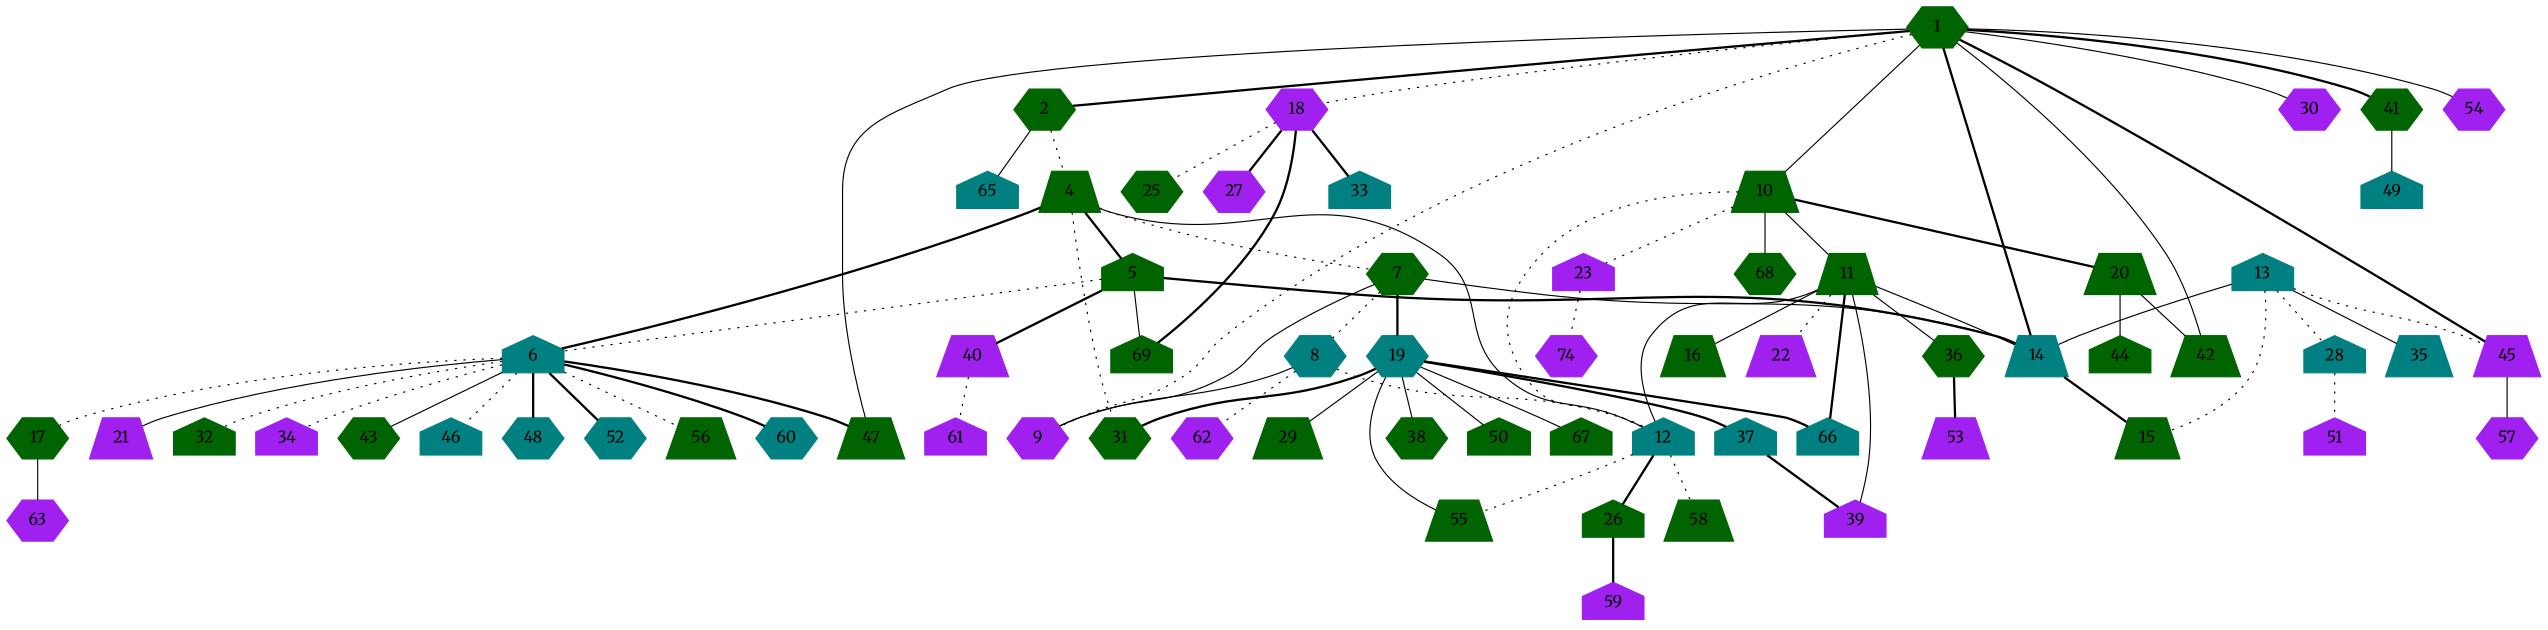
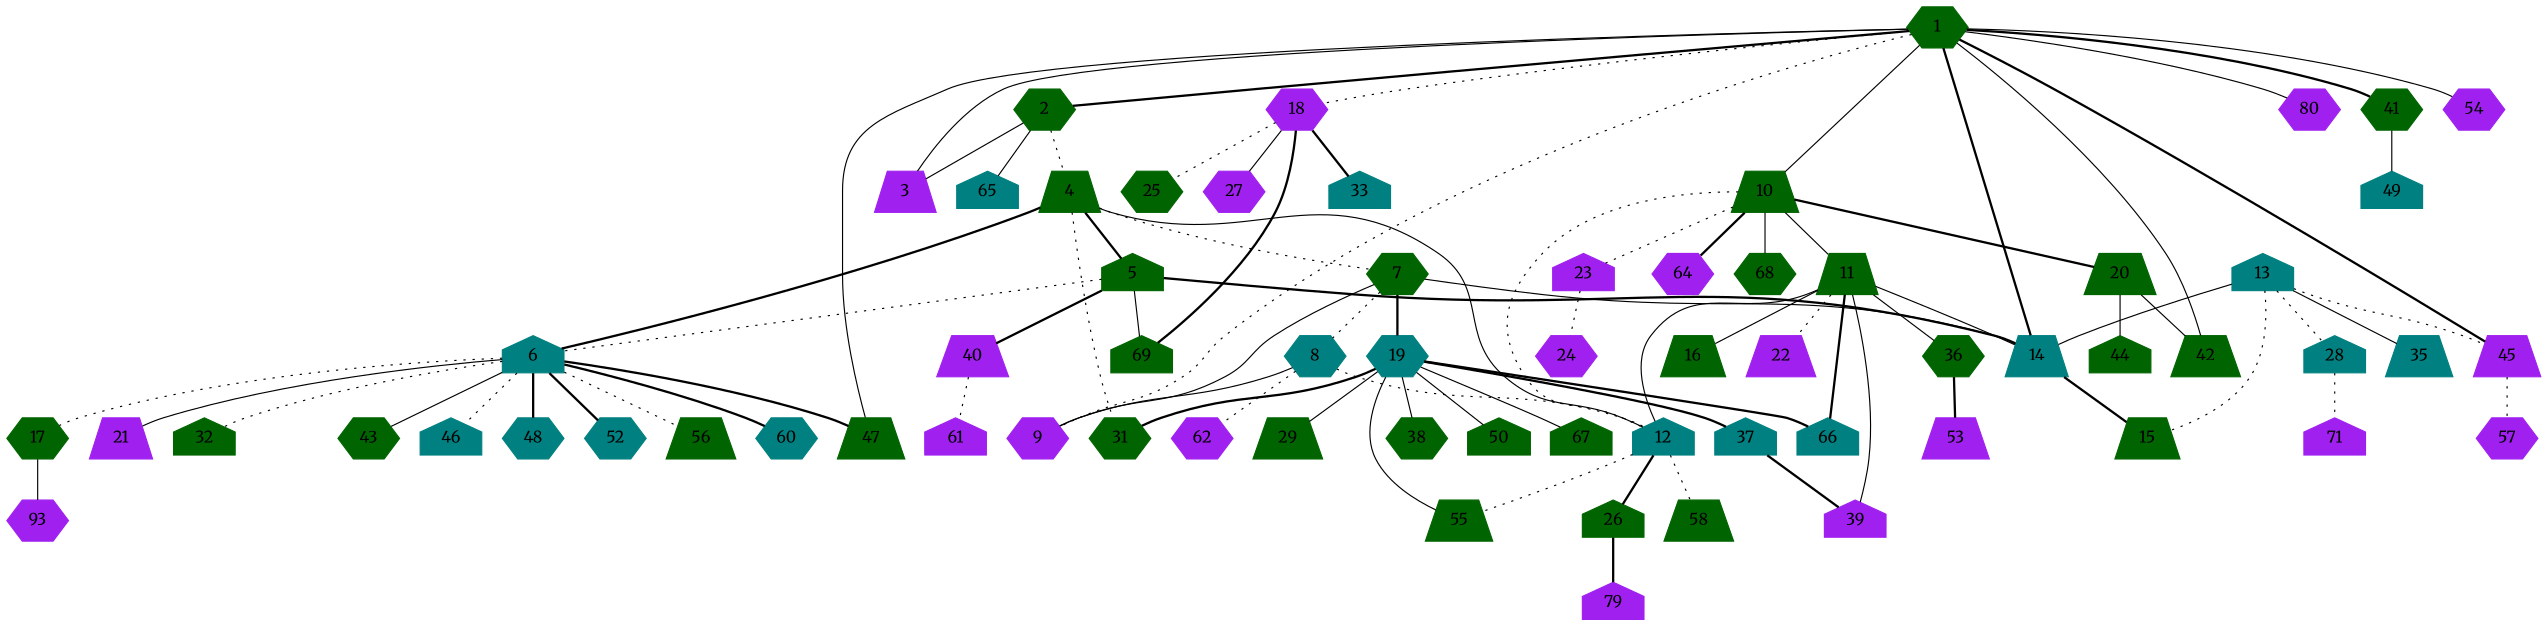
node "30": label "30" -> "80"
edge "18" -- "27": style bold -> solid
node "3": added
node "64": added
node "74": label "74" -> "24"
edge "45" -- "57": style solid -> dotted
node "34": removed
node "51": label "51" -> "71"
node "63": label "63" -> "93"
node "59": label "59" -> "79"
